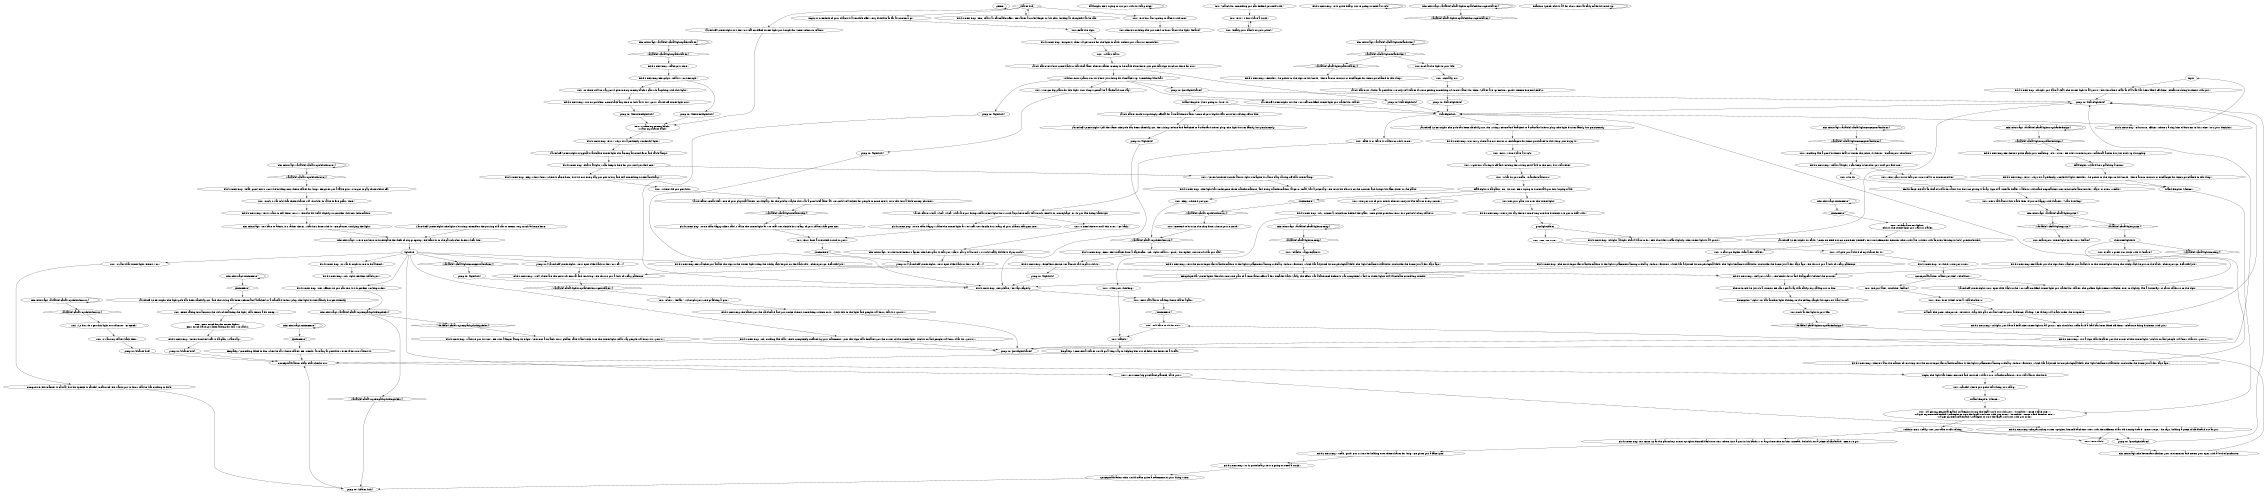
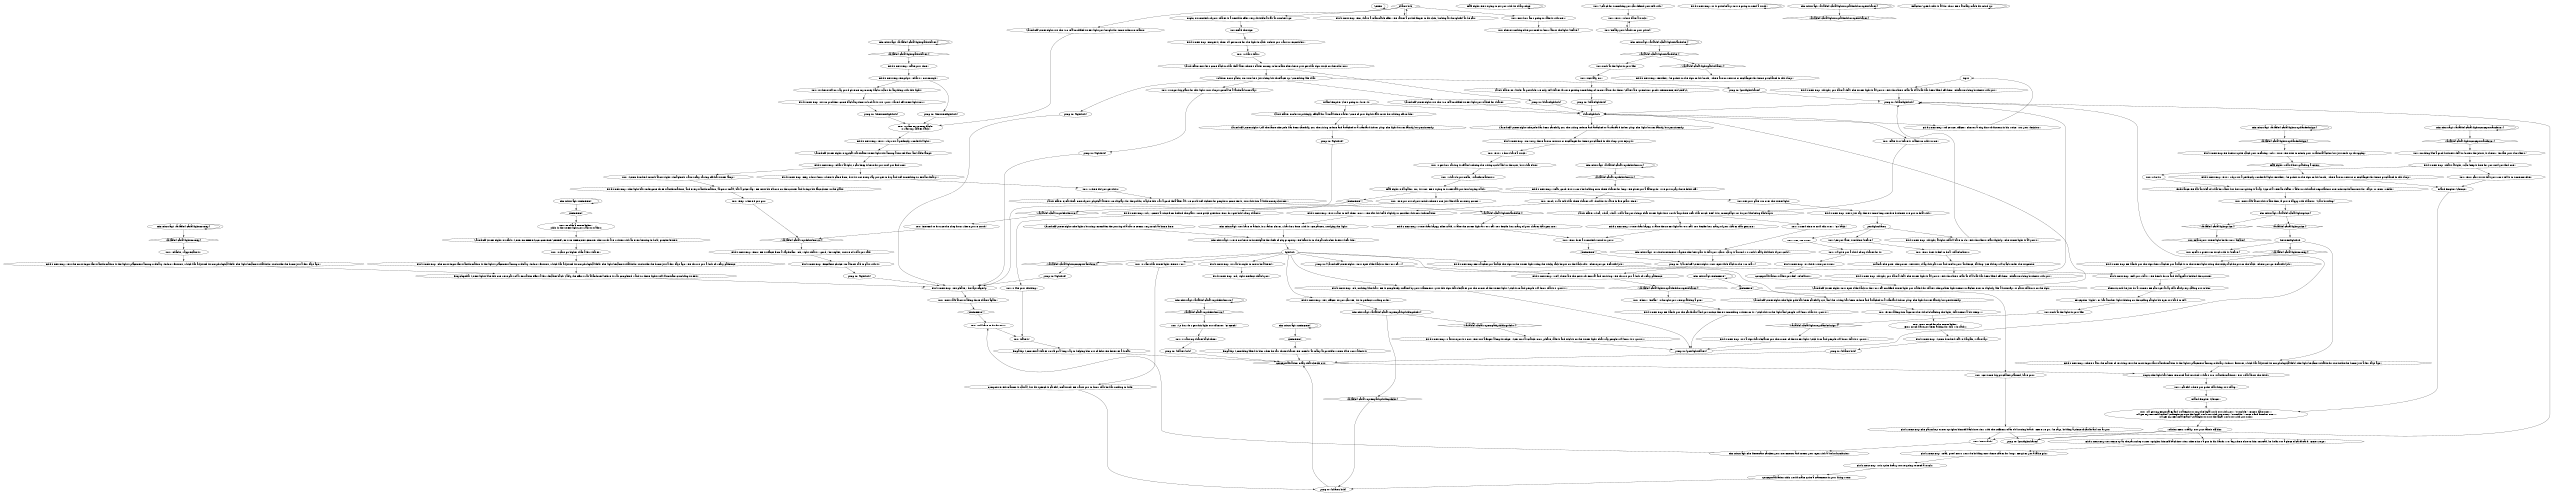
node "Half Light: What if he's grabbing a GUN?!": shape ellipse -> diamond
node "You: Leave your street light be for now. [Leave.]": shape ellipse -> diamond
edge "Conceptualization: Makes you feel *rebellious*." -> "You: See you later, sunshine. [Leave.]": now "postlightshares" -> "You: See you later, sunshine. [Leave.]"
node "Conceptualization: Okay. That checks out.": shape ellipse -> diamond
node "Volition: He's *really* not. Just take it off rubbing.": label "Volition: He's *really* not. Just take it off rubbing." -> "Volition: He's *really* not. Just take it off him."
